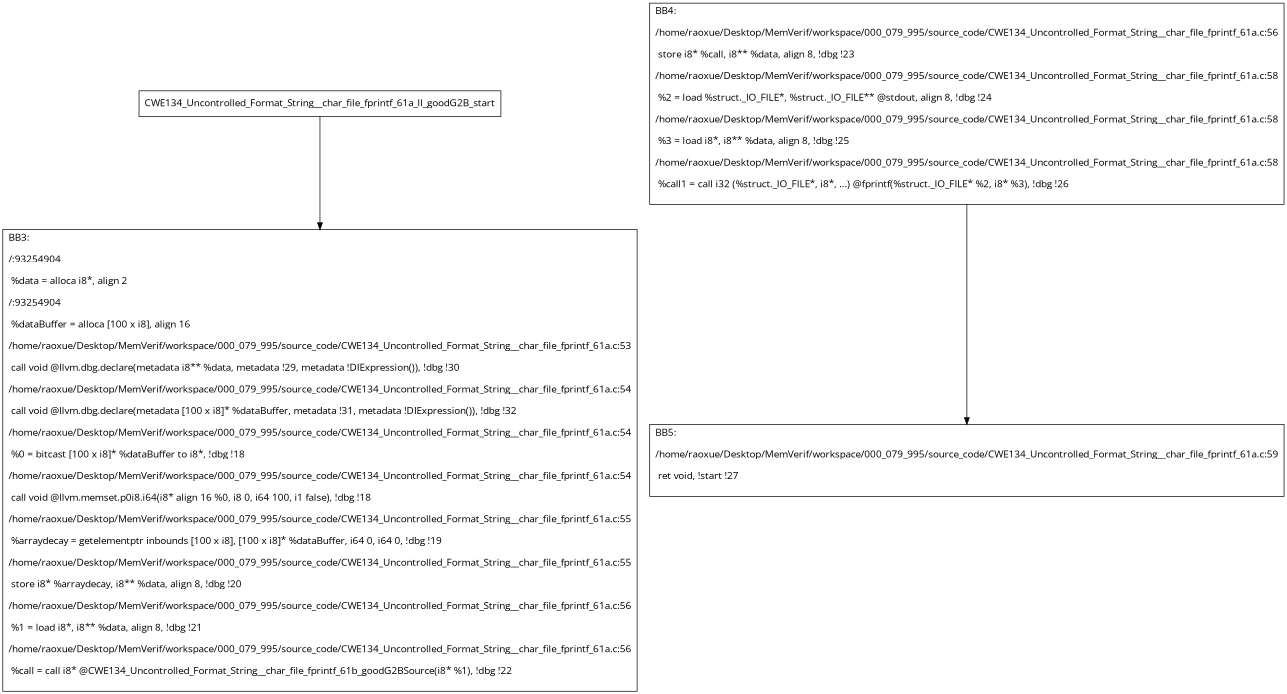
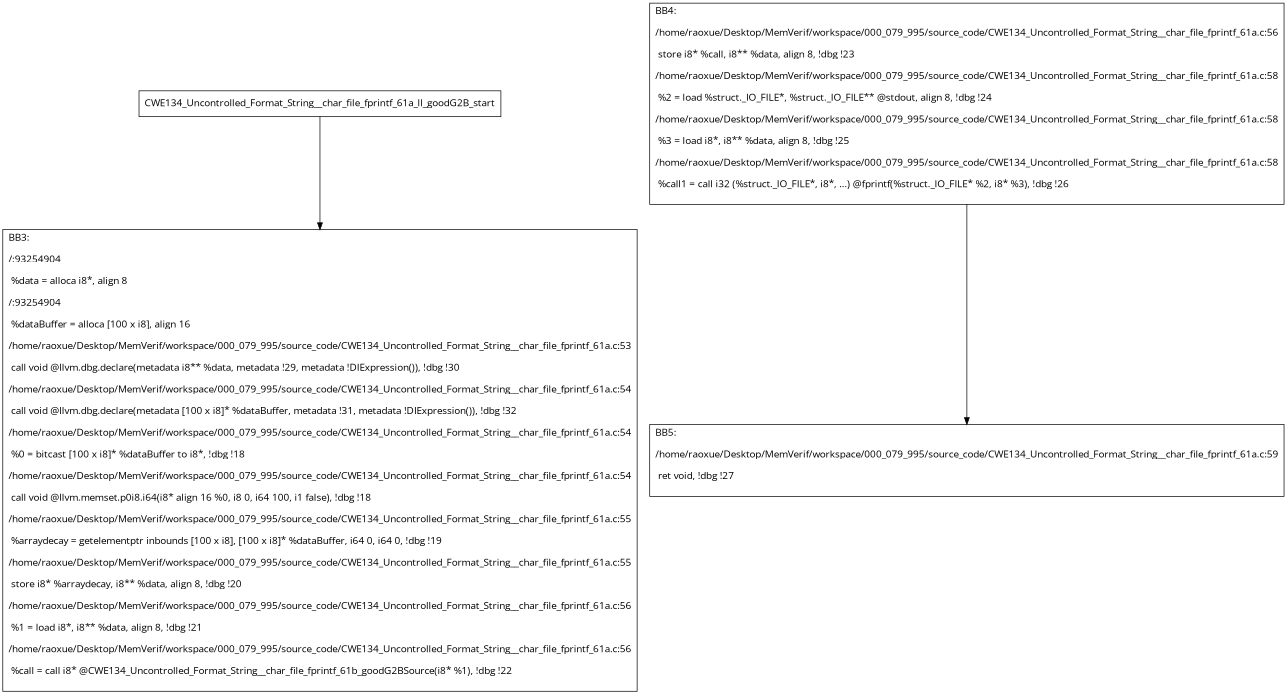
node "BB3:": text "%data = alloca i8*, align 2" -> "%data = alloca i8*, align 8"
node "BB5:": text "ret void, !start !27" -> "ret void, !dbg !27"
